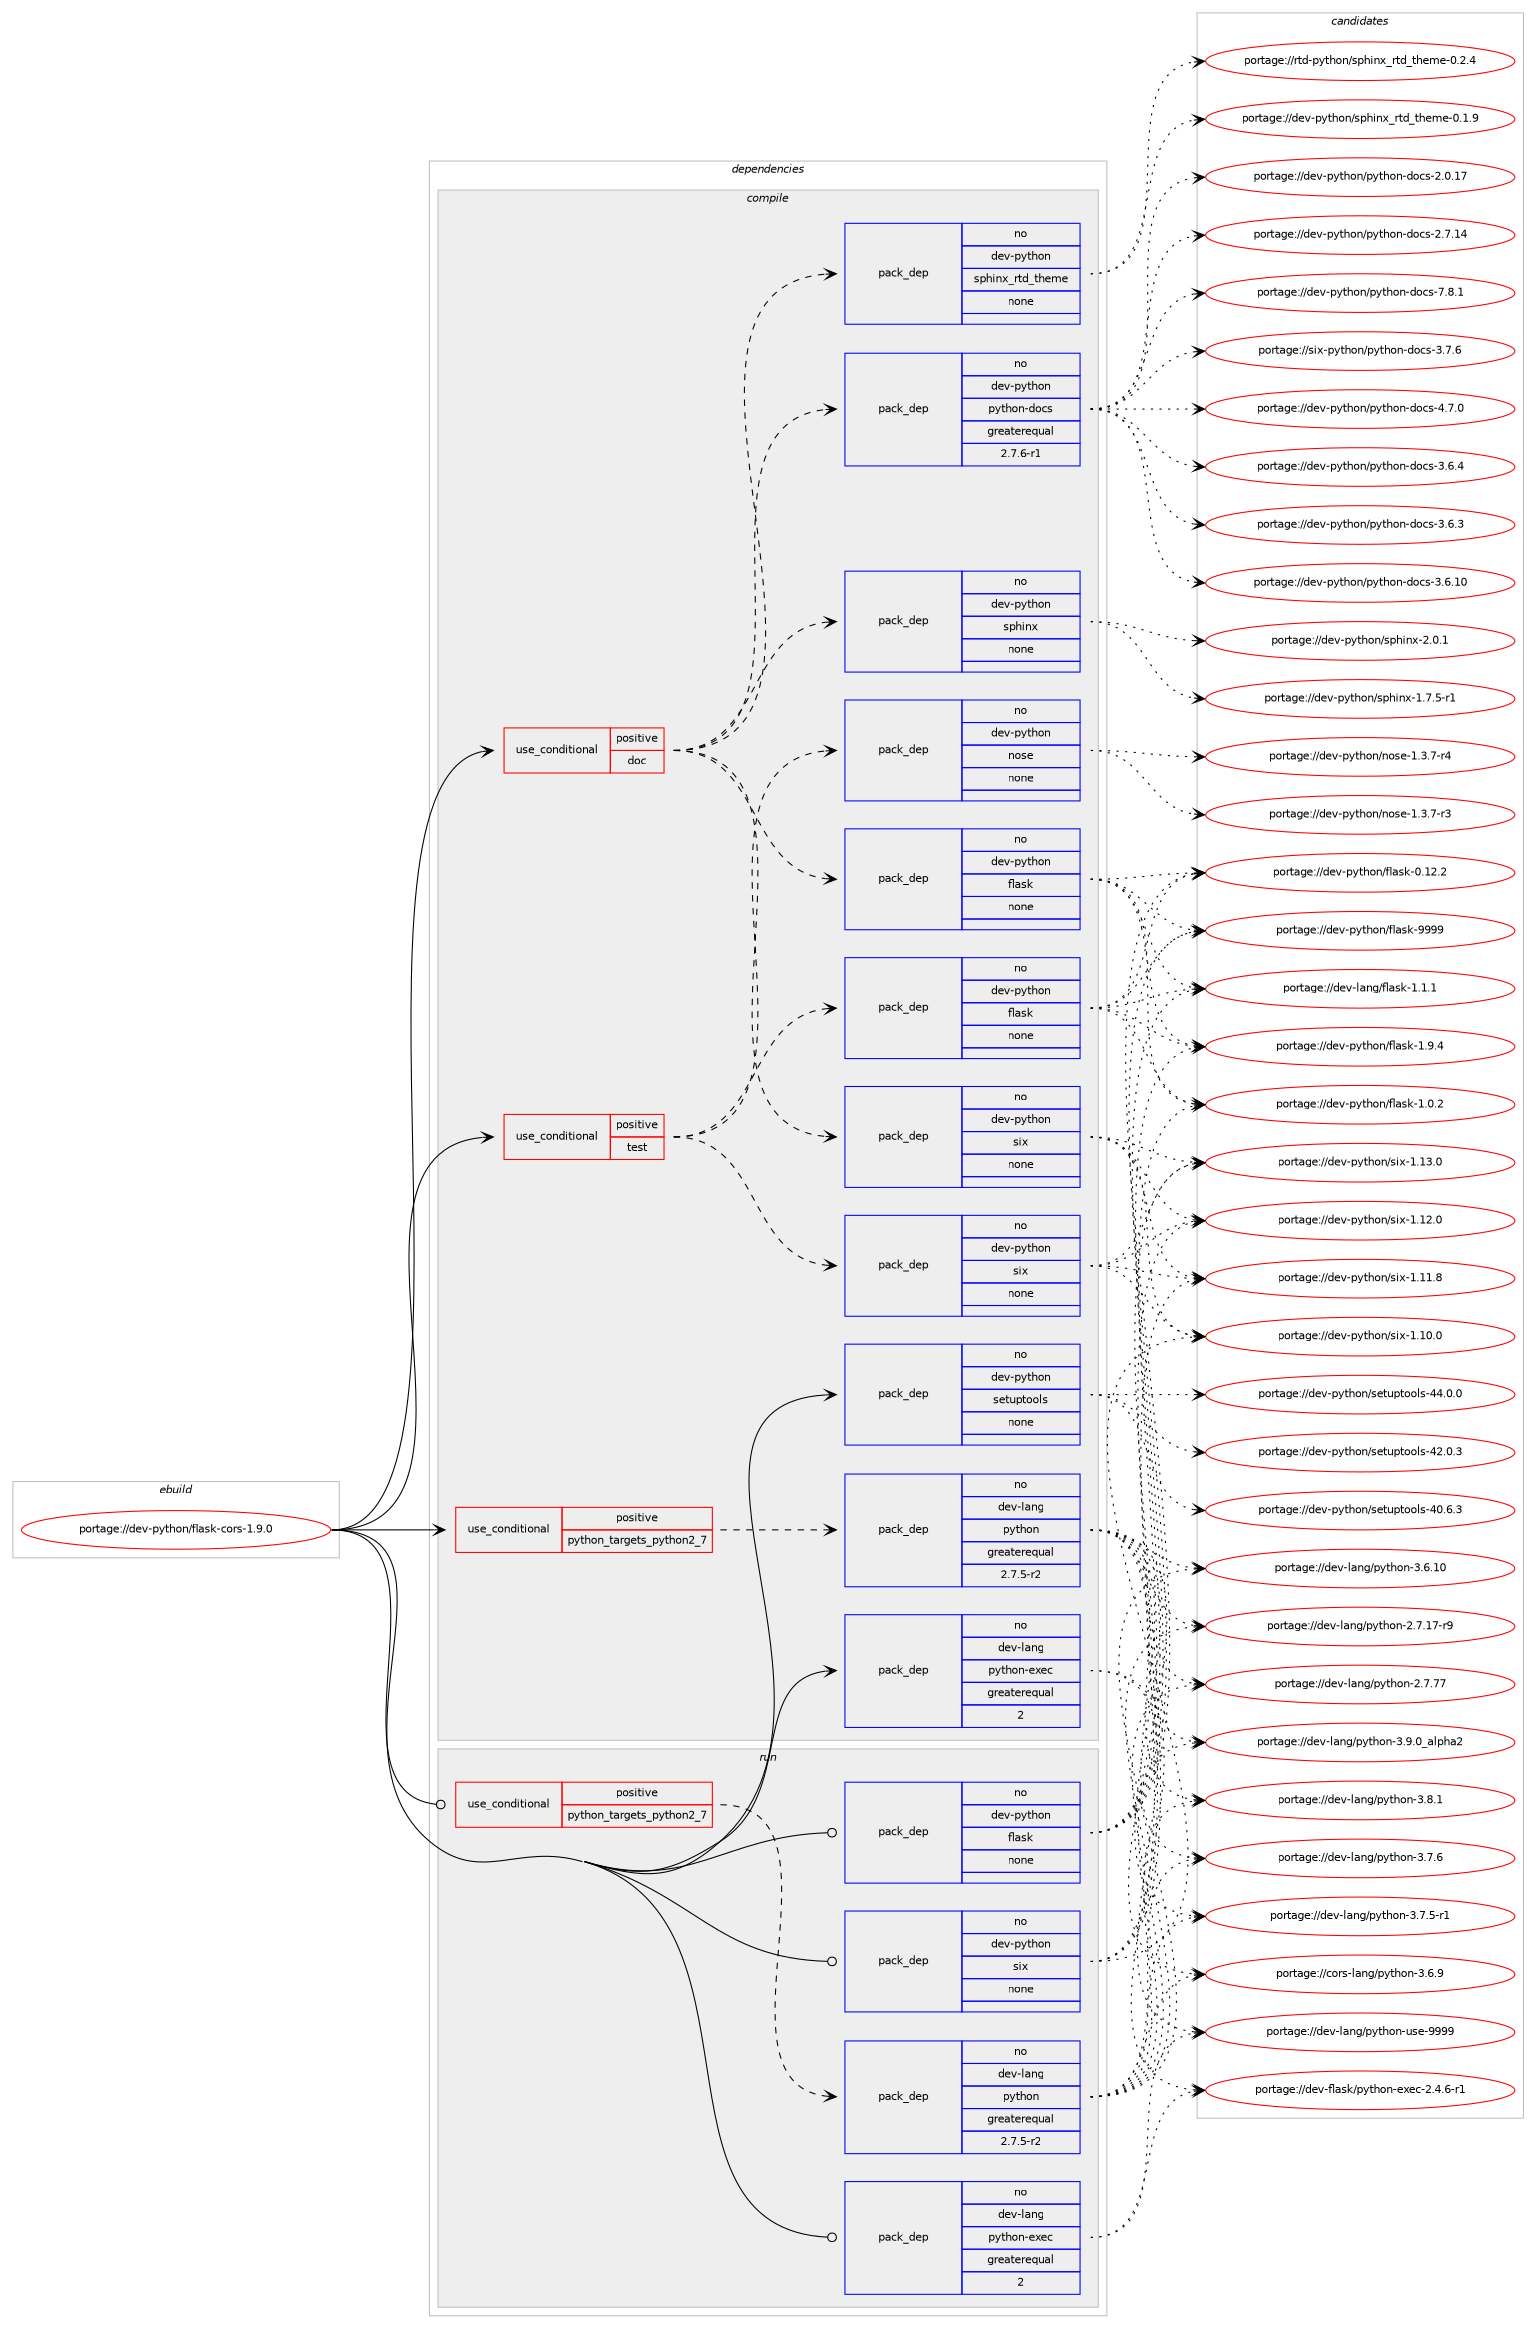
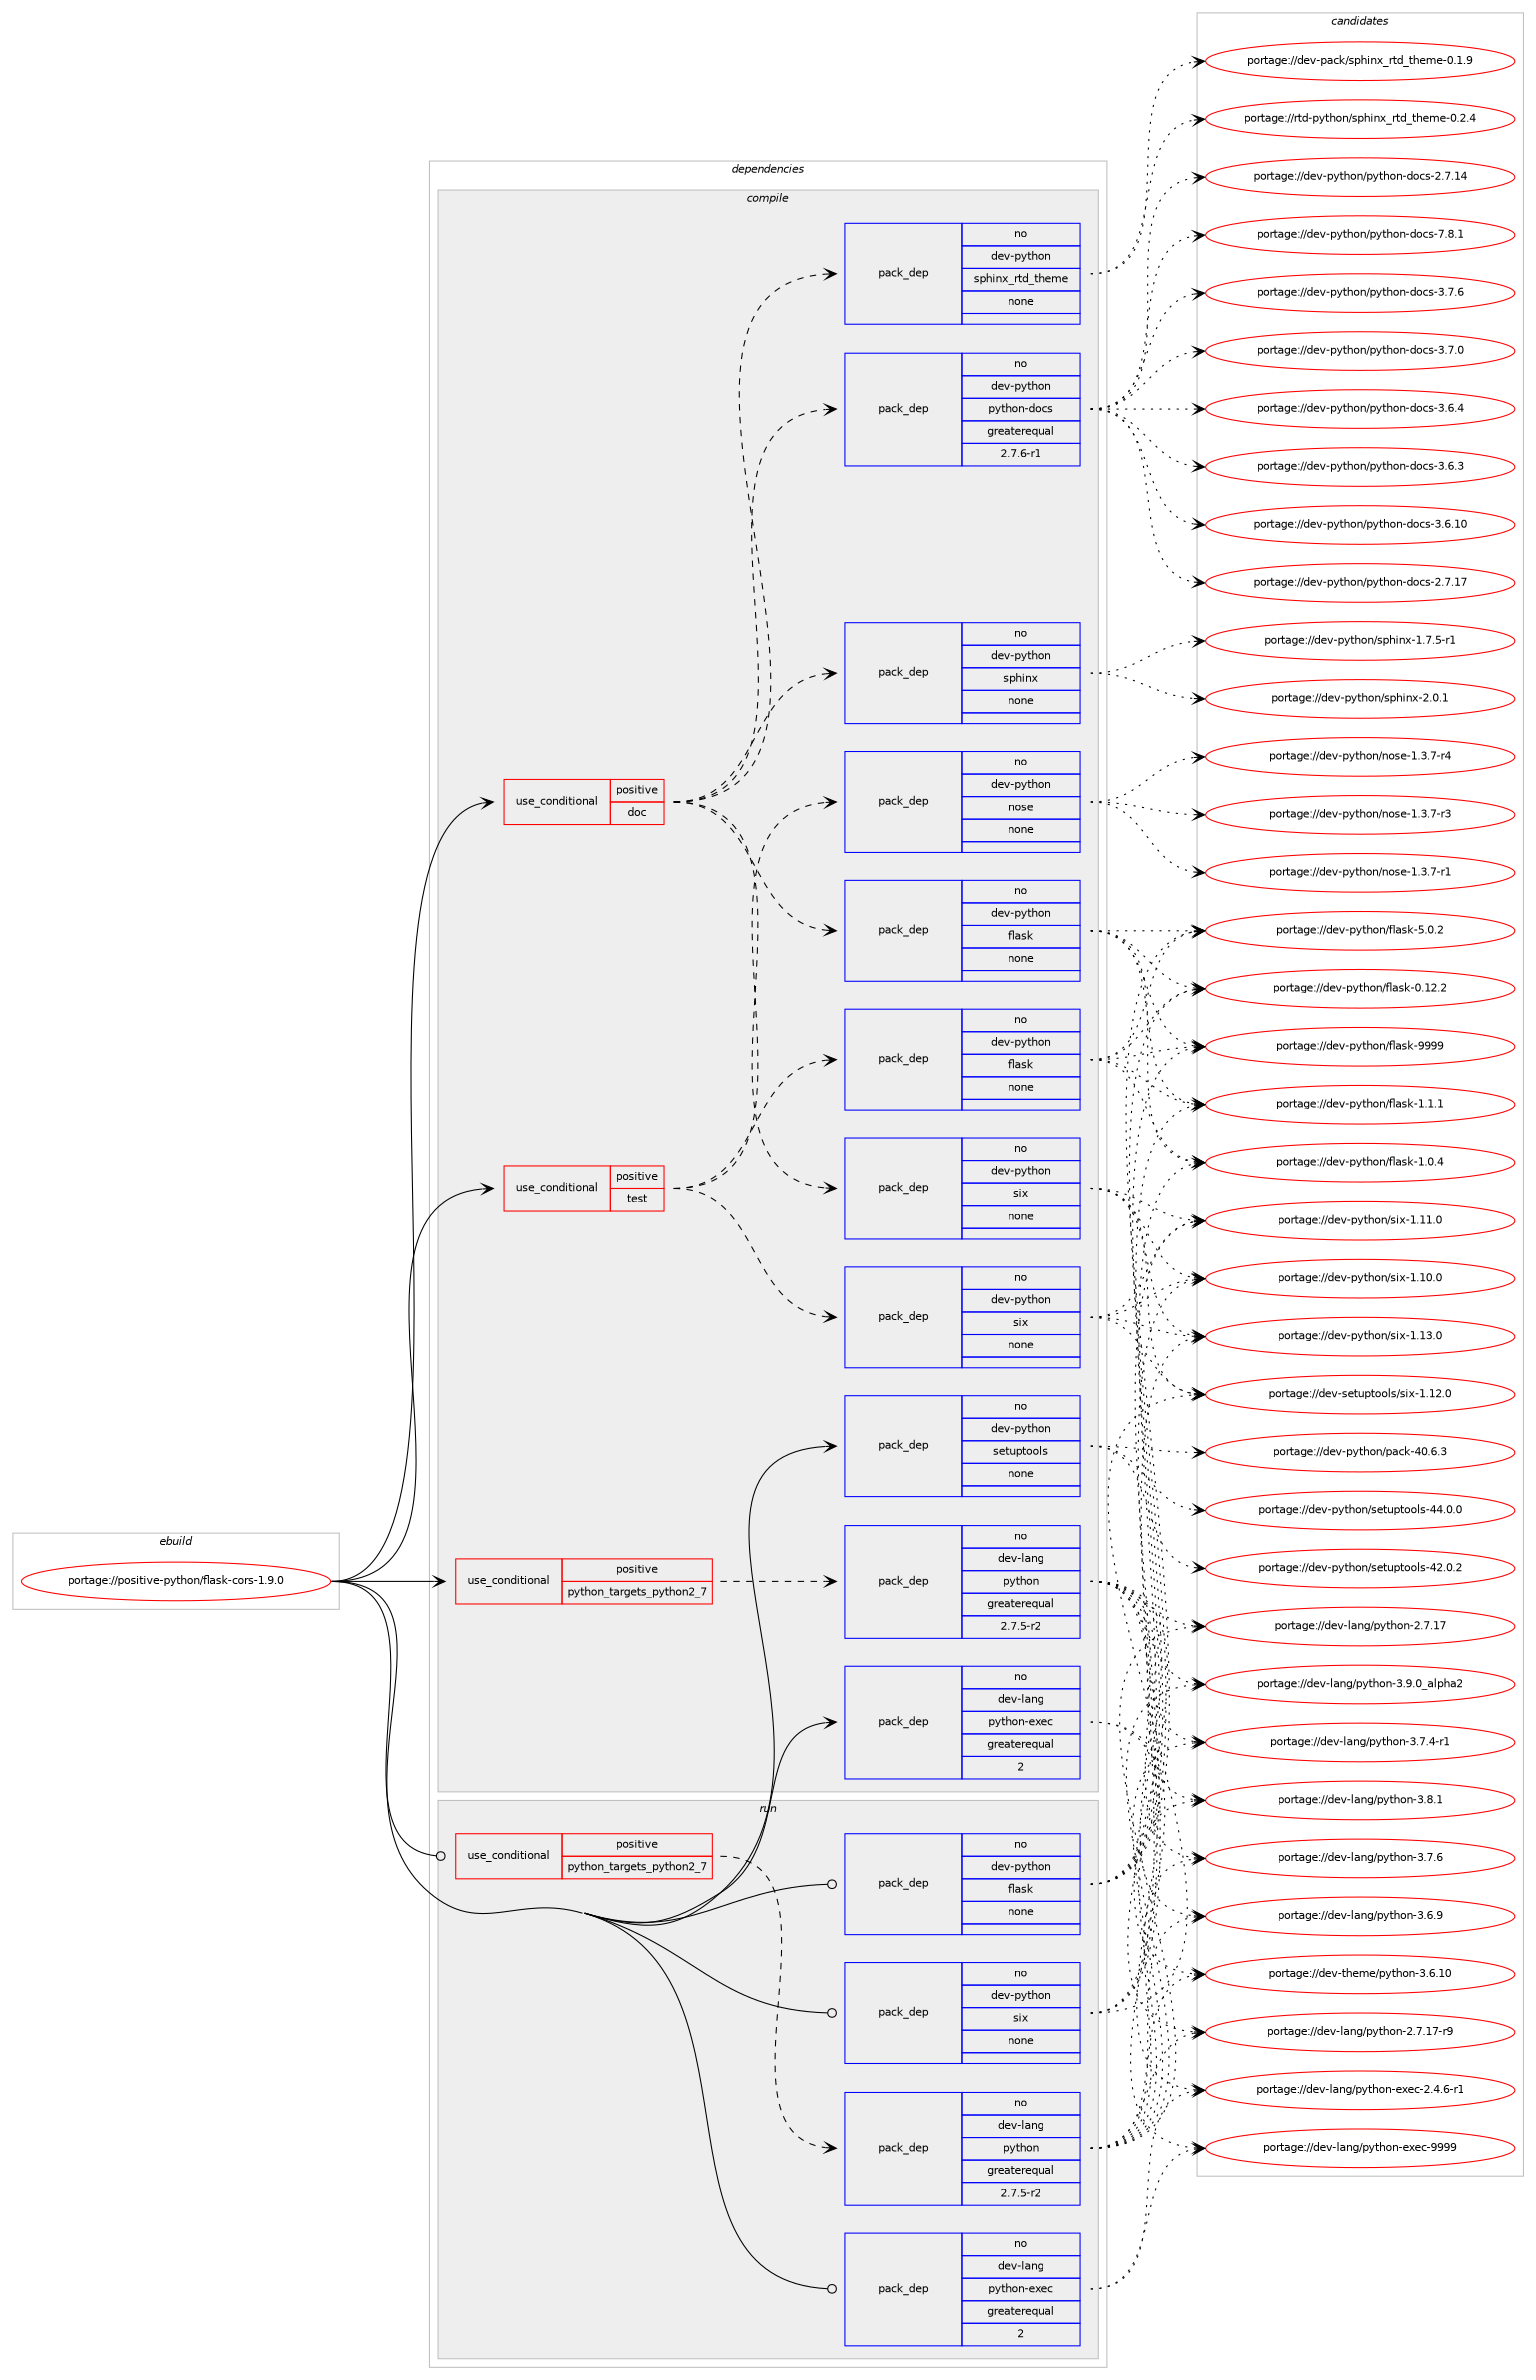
node "portage://dev-python/sphinx_rtd_theme-0.1.9": label "portage://dev-python/sphinx_rtd_theme-0.1.9" -> "portage://dev-pack/sphinx_rtd_theme-0.1.9"
node "portage://dev-python/python-docs-2.0.17": label "portage://dev-python/python-docs-2.0.17" -> "portage://dev-python/python-docs-2.7.17"
node "portage://six-python/python-docs-3.7.6": label "portage://six-python/python-docs-3.7.6" -> "portage://dev-python/python-docs-3.7.6"
node "portage://dev-python/python-docs-4.7.0": label "portage://dev-python/python-docs-4.7.0" -> "portage://dev-python/python-docs-3.7.0"
node "portage://dev-python/nose-1.3.7-r1": added
node "portage://dev-lang/flask-1.1.1": label "portage://dev-lang/flask-1.1.1" -> "portage://dev-python/flask-1.1.1"
node "portage://dev-python/flask-1.9.4": label "portage://dev-python/flask-1.9.4" -> "portage://dev-python/flask-1.0.4"
node "portage://dev-python/flask-1.0.2": label "portage://dev-python/flask-1.0.2" -> "portage://dev-python/flask-5.0.2"
node "portage://dev-python/six-1.12.0": label "portage://dev-python/six-1.12.0" -> "portage://dev-setuptools/six-1.12.0"
node "portage://dev-python/six-1.11.8": label "portage://dev-python/six-1.11.8" -> "portage://dev-python/six-1.11.0"
node "portage://dev-python/setuptools-42.0.3": label "portage://dev-python/setuptools-42.0.3" -> "portage://dev-python/setuptools-42.0.2"
node "portage://dev-python/setuptools-40.6.3": label "portage://dev-python/setuptools-40.6.3" -> "portage://dev-python/pack-40.6.3"
node "portage://dev-python/flask-cors-1.9.0": label "portage://dev-python/flask-cors-1.9.0" -> "portage://positive-python/flask-cors-1.9.0"
node "portage://dev-lang/python-3.6.10": label "portage://dev-lang/python-3.6.10" -> "portage://dev-theme/python-3.6.10"
node "portage://dev-lang/python-2.7.77": label "portage://dev-lang/python-2.7.77" -> "portage://dev-lang/python-2.7.17"
node "portage://dev-lang/python-3.7.5-r1": label "portage://dev-lang/python-3.7.5-r1" -> "portage://dev-lang/python-3.7.4-r1"
node "portage://cors-lang/python-3.6.9": label "portage://cors-lang/python-3.6.9" -> "portage://dev-lang/python-3.6.9"
node "portage://dev-lang/python-use-9999": label "portage://dev-lang/python-use-9999" -> "portage://dev-lang/python-exec-9999"
node "portage://dev-flask/python-exec-2.4.6-r1": label "portage://dev-flask/python-exec-2.4.6-r1" -> "portage://dev-lang/python-exec-2.4.6-r1"
